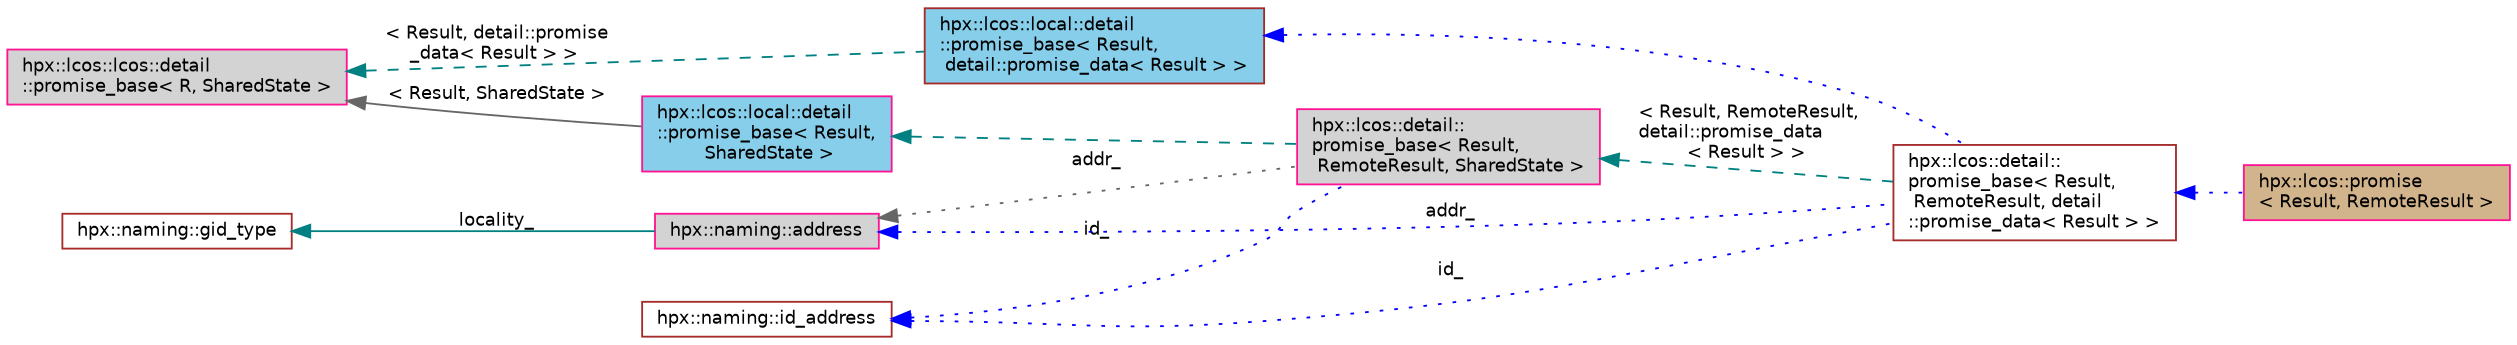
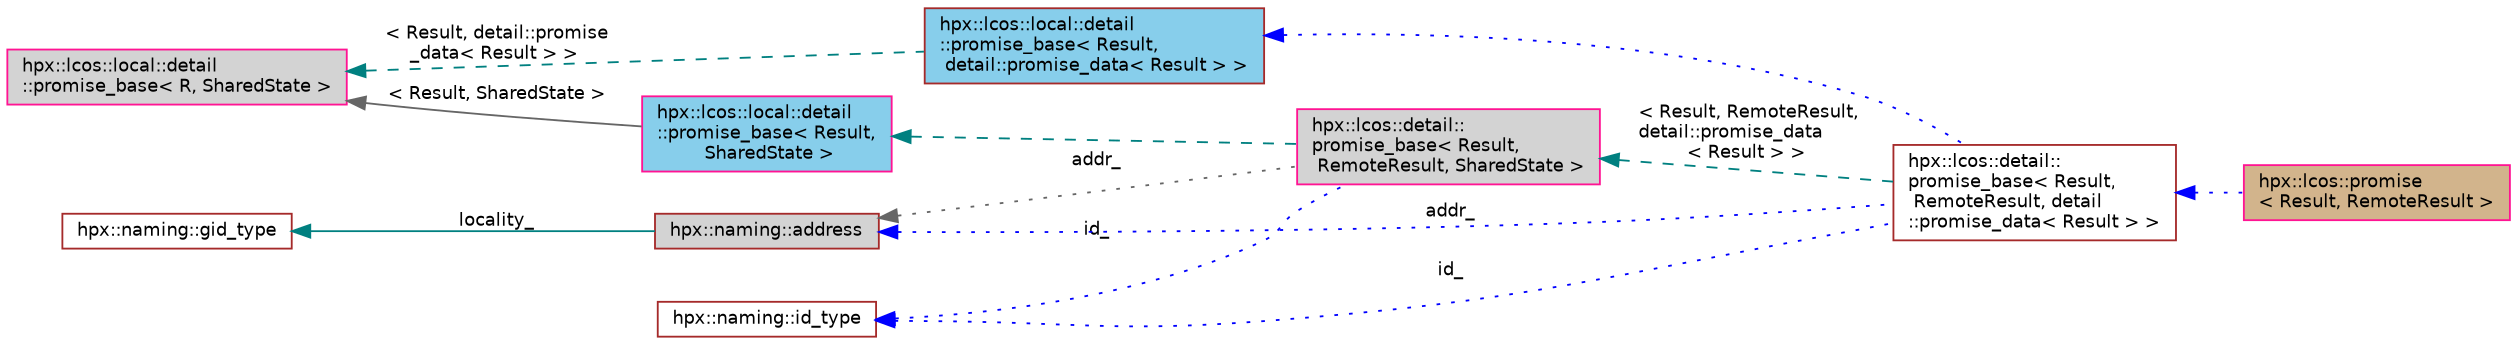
node "hpx::lcos::lcos::detail ::promise_base< R, SharedState >": label "hpx::lcos::lcos::detail ::promise_base< R, SharedState >" -> "hpx::lcos::local::detail ::promise_base< R, SharedState >"
node "hpx::naming::address": color deeppink -> brown
node "hpx::naming::id_address": label "hpx::naming::id_address" -> "hpx::naming::id_type"
